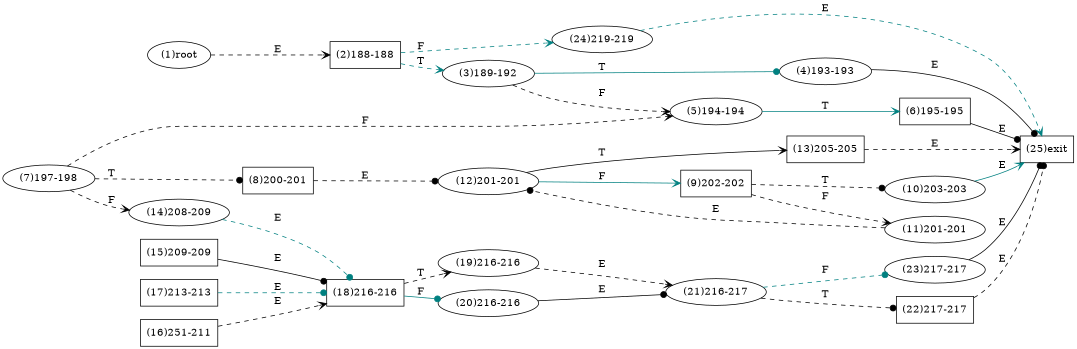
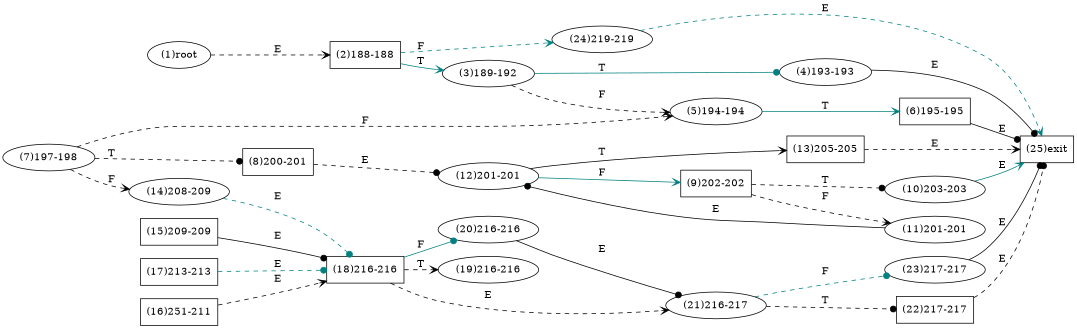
edge "(2)188-188" -> "(3)189-192": style dashed -> solid
edge "(11)201-201" -> "(12)201-201": style dashed -> solid
edge "(19)216-216" -> "(21)216-217": now "(18)216-216" -> "(21)216-217"
